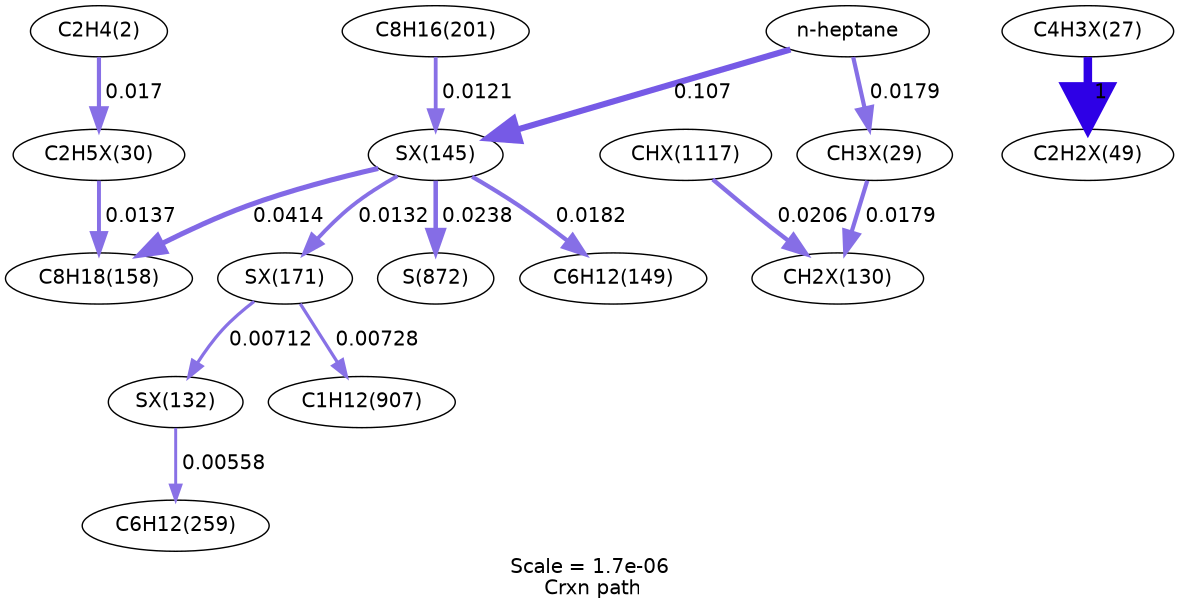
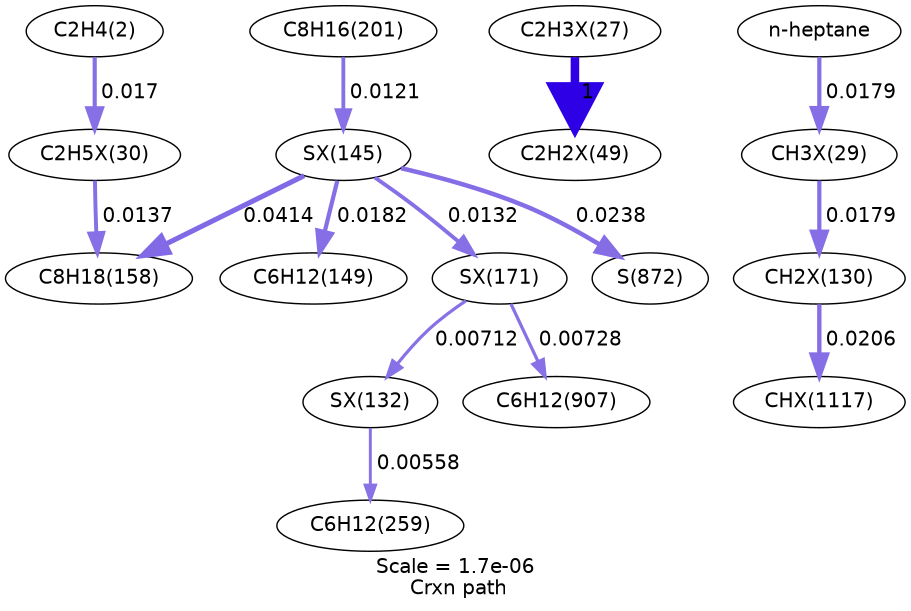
node "C4H3X(27)": label "C4H3X(27)" -> "C2H3X(27)"
edge "n-heptane" -> "SX(145)": removed, label "0.107"
edge "CHX(1117)" -> "CH2X(130)": reversed
node "C1H12(907)": label "C1H12(907)" -> "C6H12(907)"
